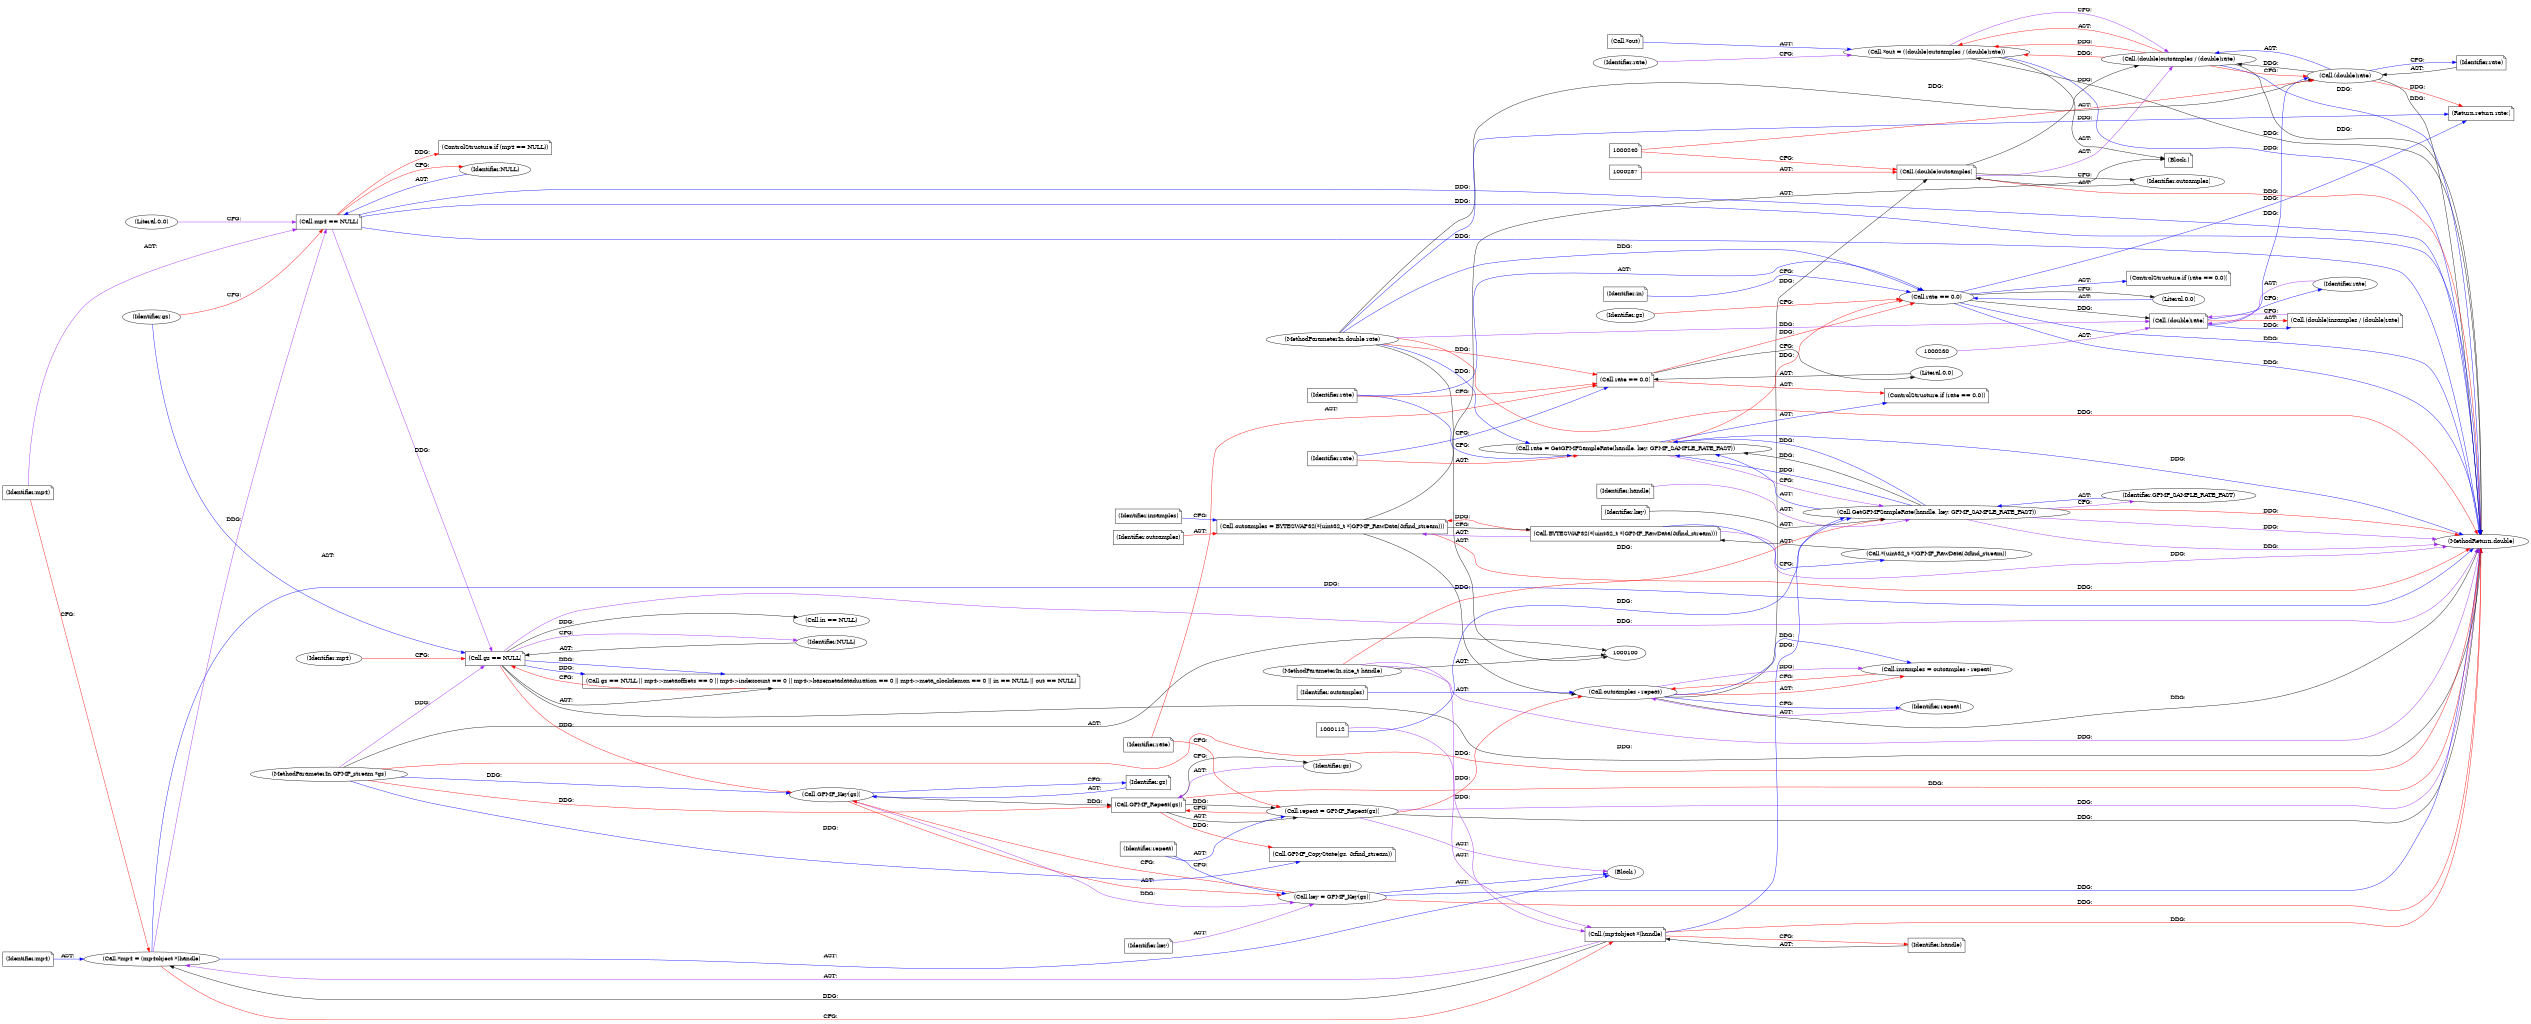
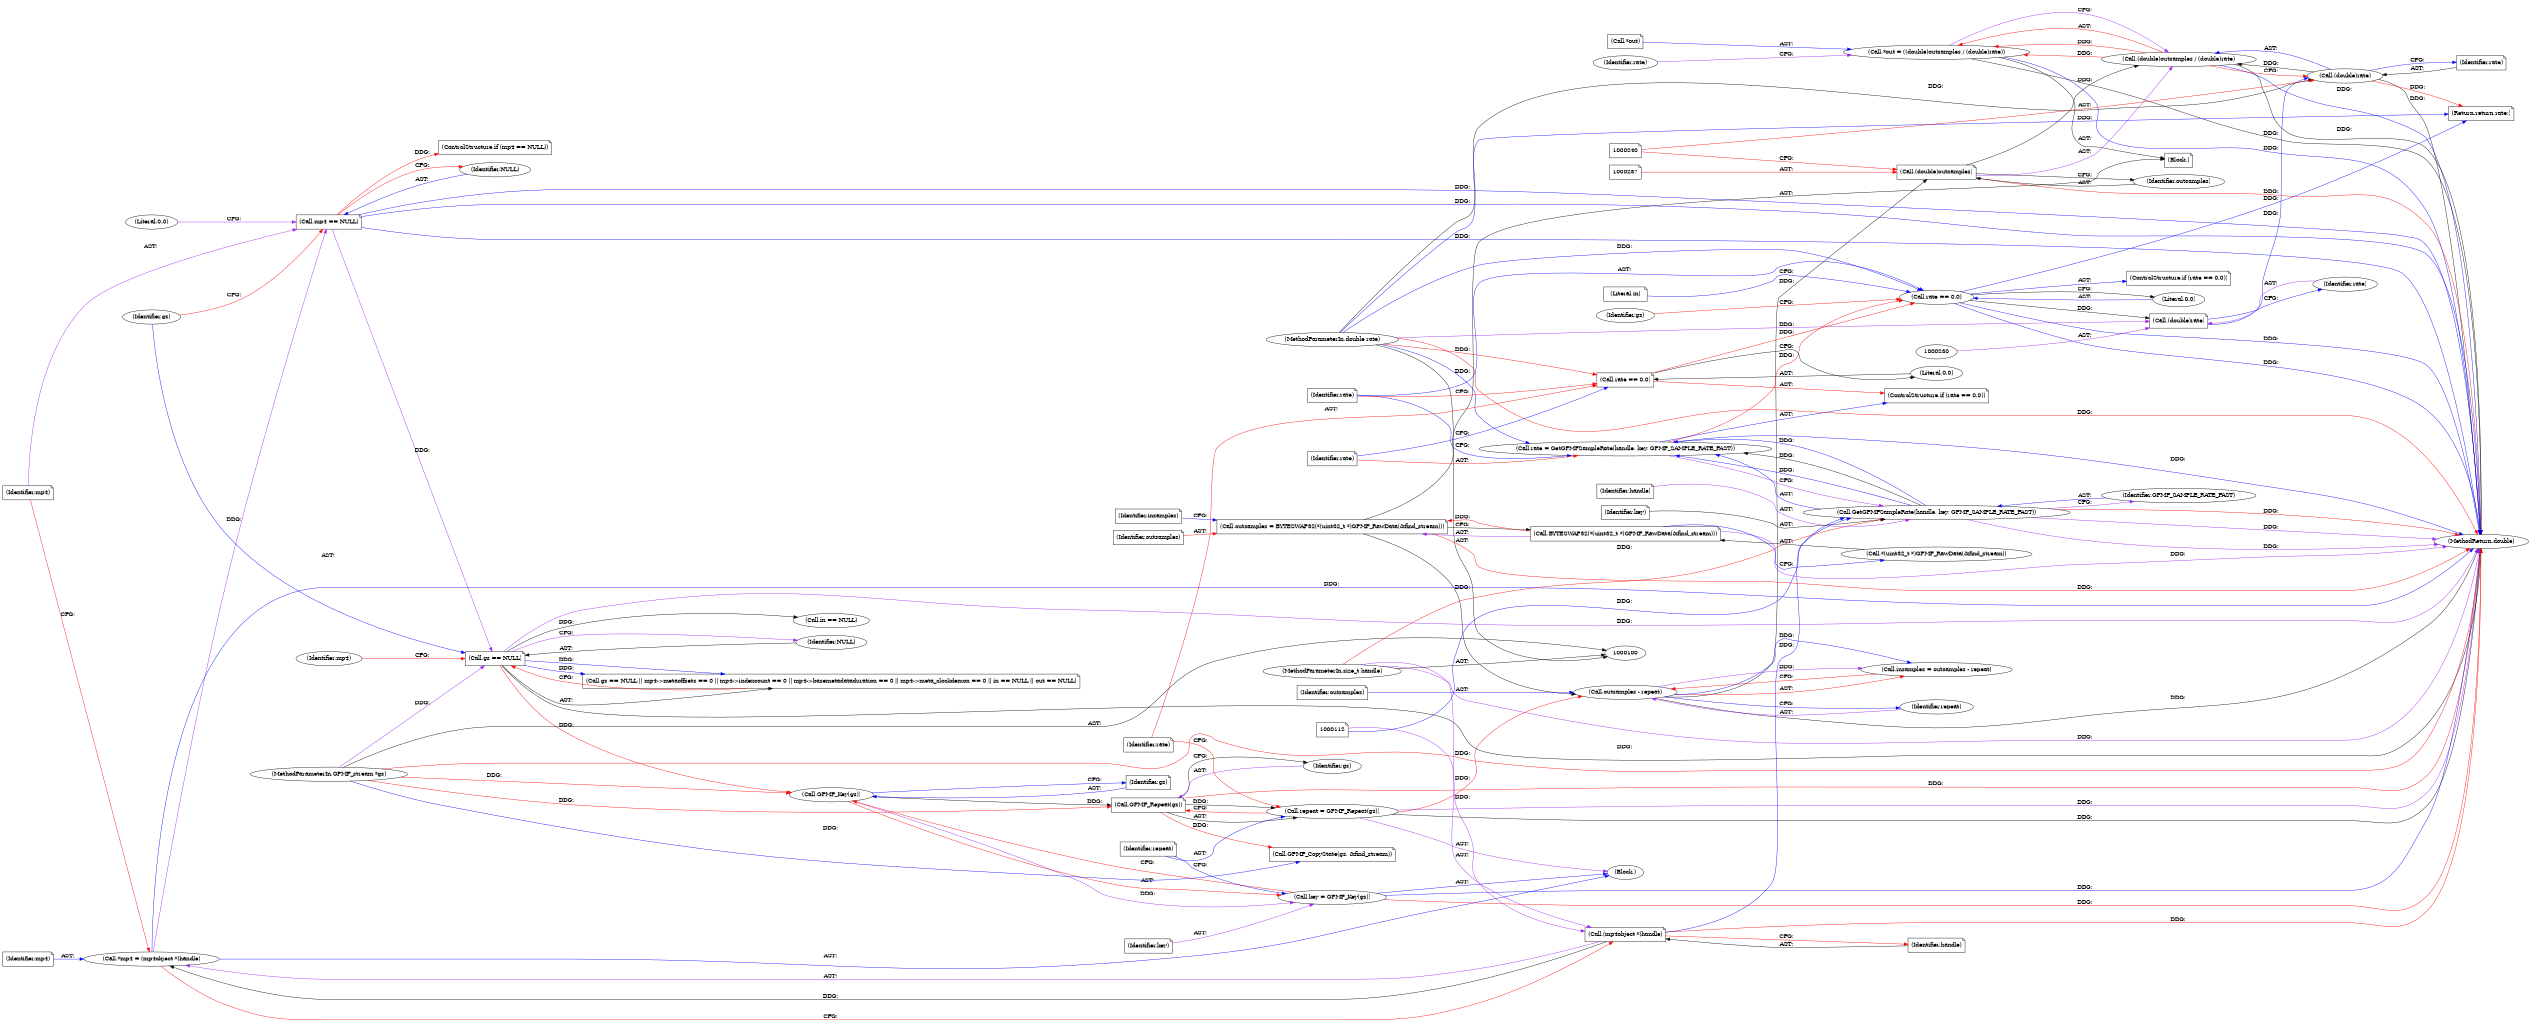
node "(Identifier,in)": label "(Identifier,in)" -> "(Literal,in)"
node "(Call,(double)insamples / (double)rate)": removed
edge "(MethodParameterIn,GPMF_stream *gs)" -> "(Call,GPMF_Key(gs))": color blue -> red
